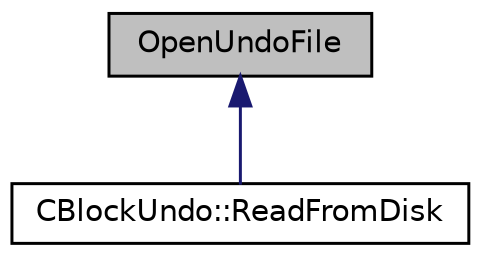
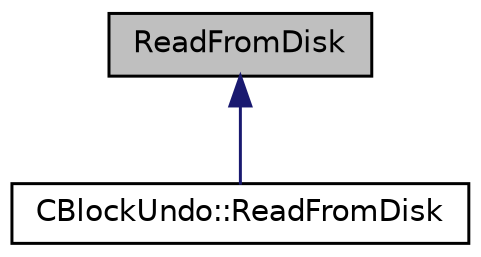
node "OpenUndoFile": label "OpenUndoFile" -> "ReadFromDisk"
